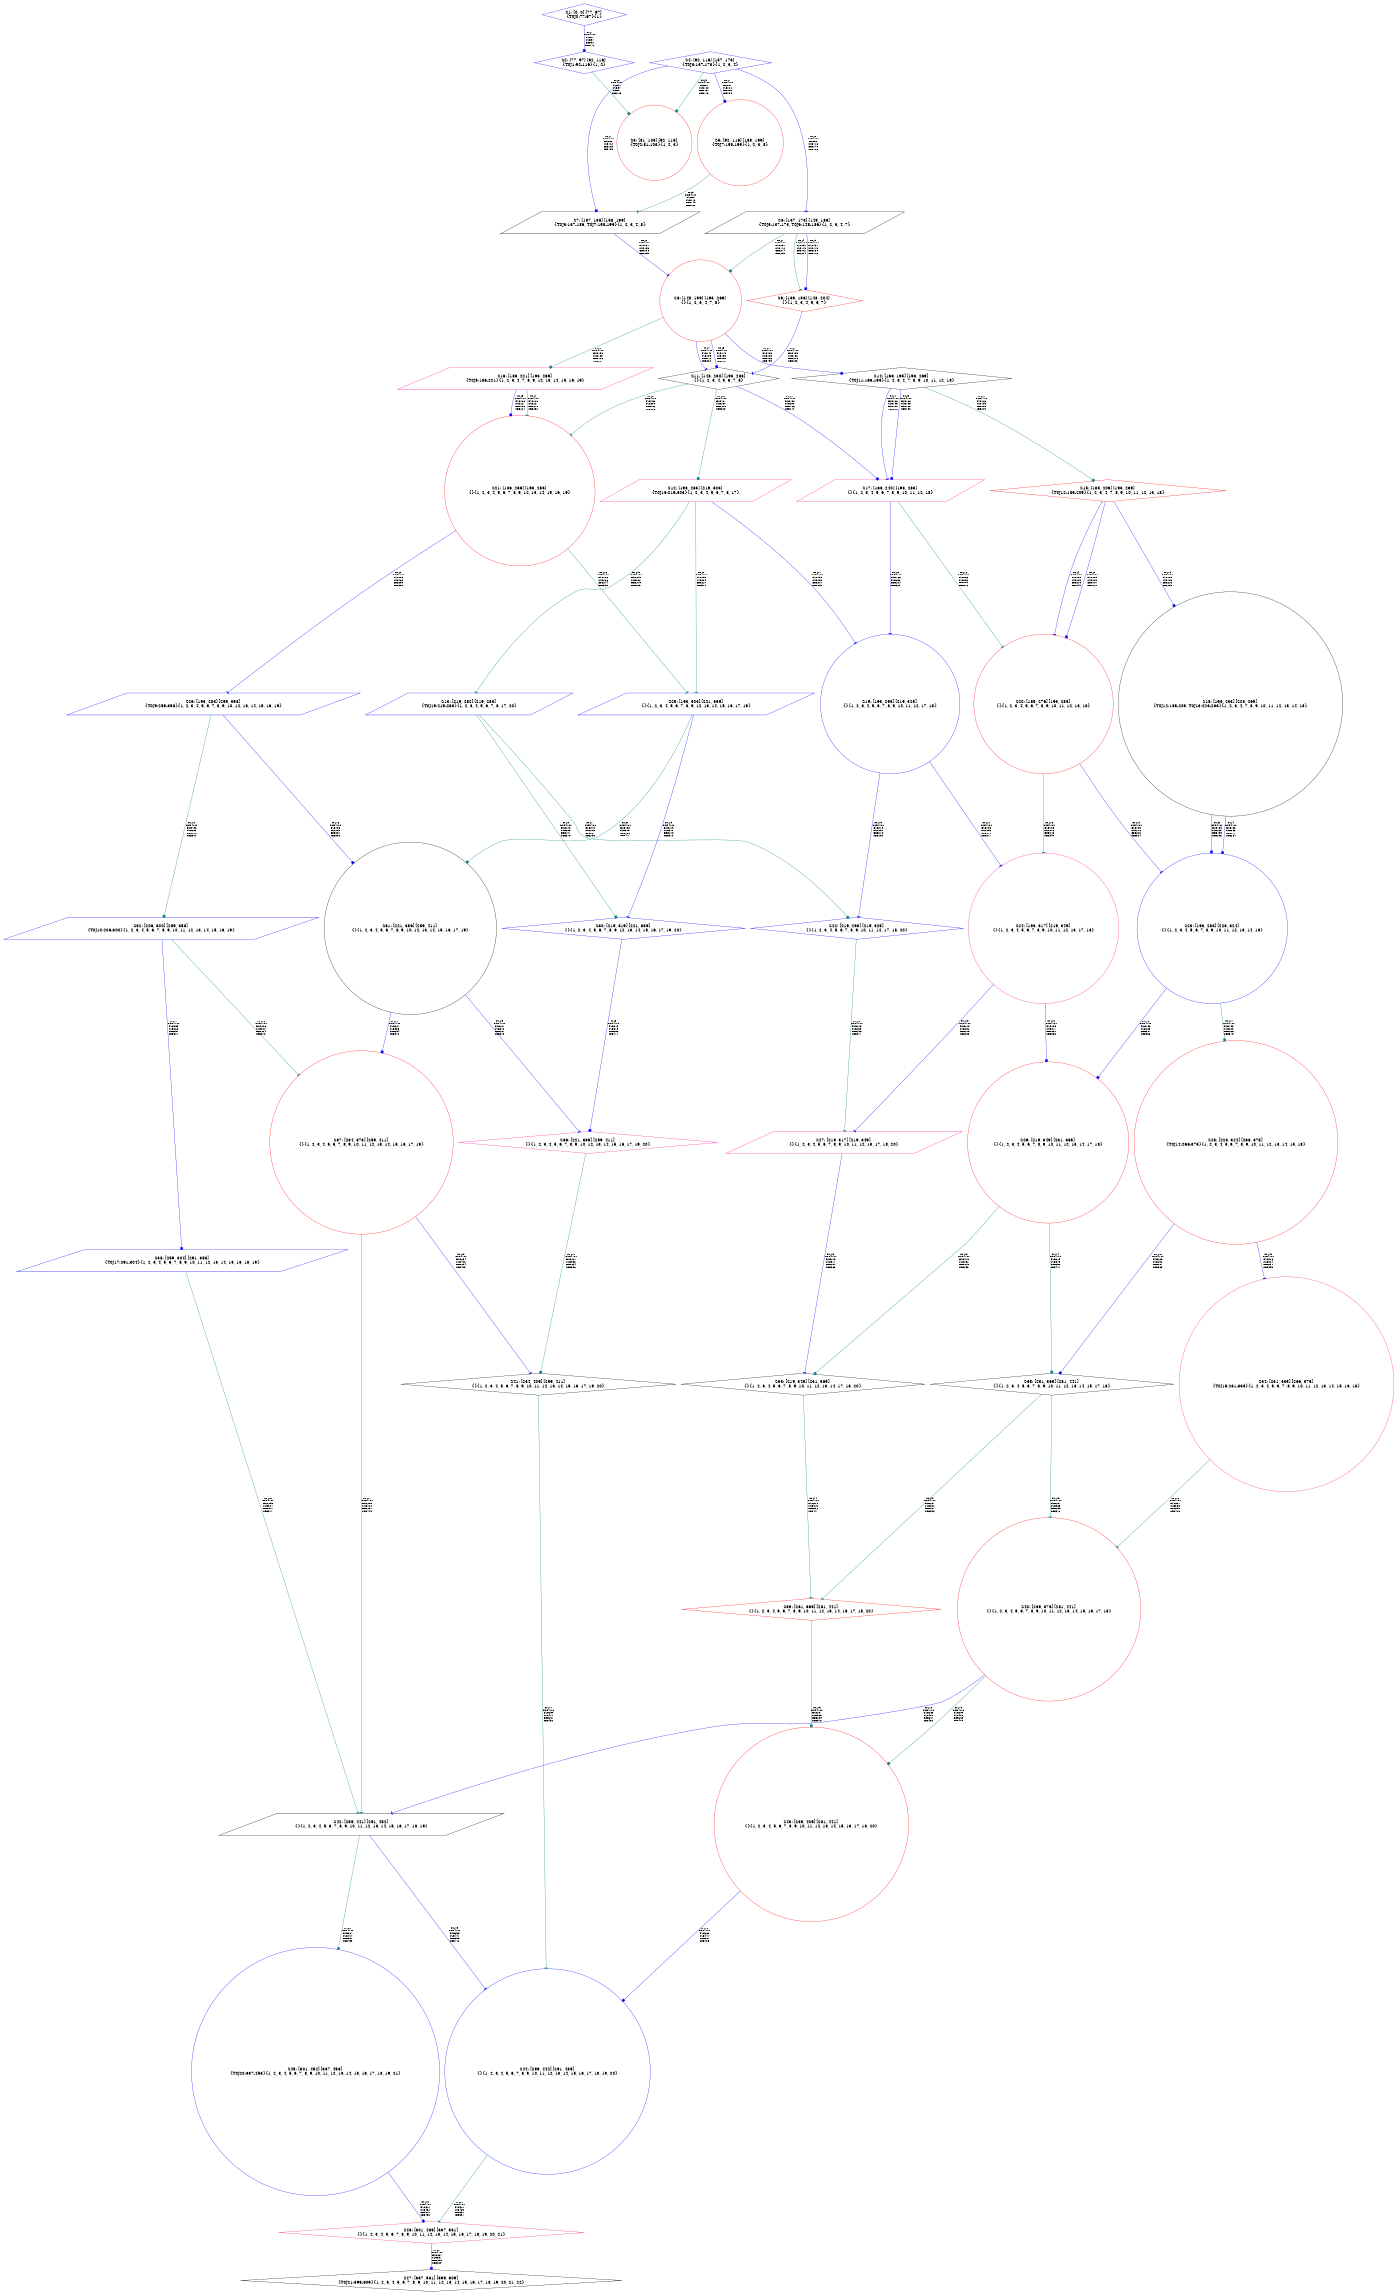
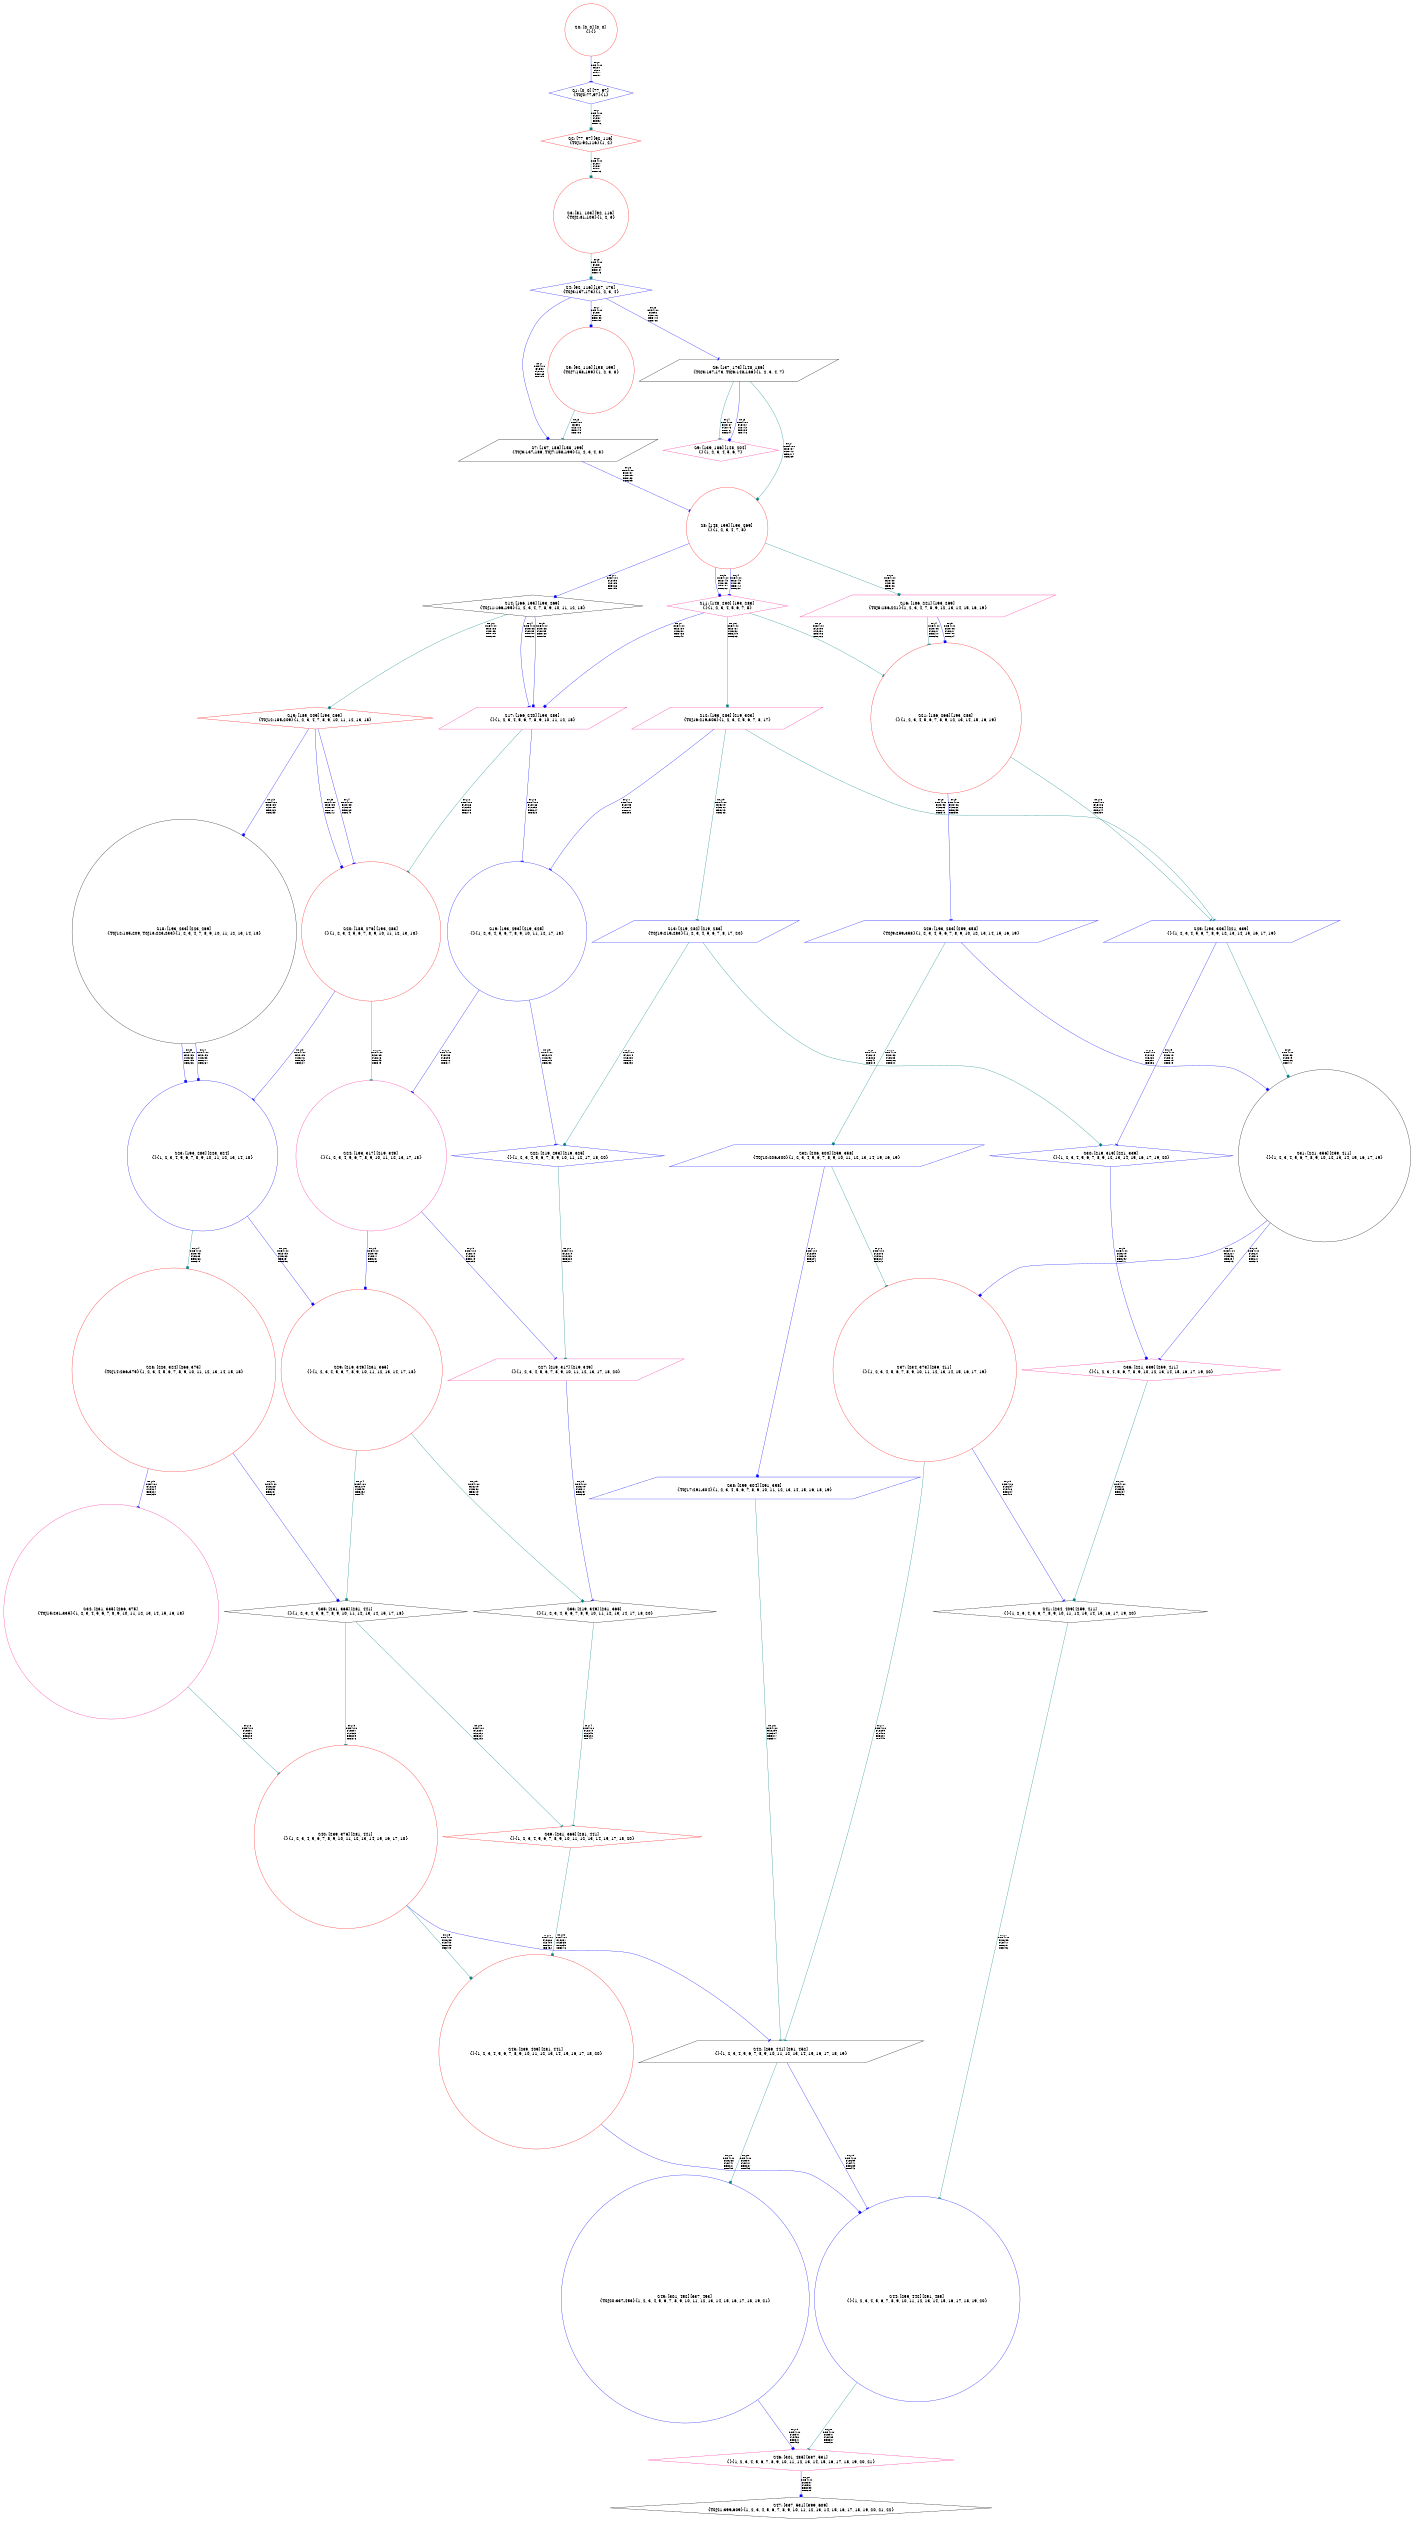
node "S0: [0, 0] [0, 0] {}{}": added
edge "S1: [0, 0] [77, 97] {T0J0:77-97}{1}" -> "S2: [77, 97] [92, 116] {T0J1:92-116}{1, 2}": color blue -> teal
node "S2: [77, 97] [92, 116] {T0J1:92-116}{1, 2}": color blue -> red
edge "S4: [92, 116] [137, 173] {T0J3:137-173}{1, 2, 3, 4}" -> "S3: [81, 103] [92, 116] {T0J2:81-103}{1, 2, 3}": reversed
node "S9: [139, 186] [148, 204] {}{1, 2, 3, 4, 5, 6, 7}": color red -> deeppink
edge "S9: [139, 186] [148, 204] {}{1, 2, 3, 4, 5, 6, 7}" -> "S11: [148, 230] [193, 283] {}{1, 2, 3, 4, 5, 6, 7, 8}": removed, label "T0 J7 DL=4100 ES=139 LS=186 EF=216 LF=283"
node "S11: [148, 230] [193, 283] {}{1, 2, 3, 4, 5, 6, 7, 8}": color black -> deeppink
